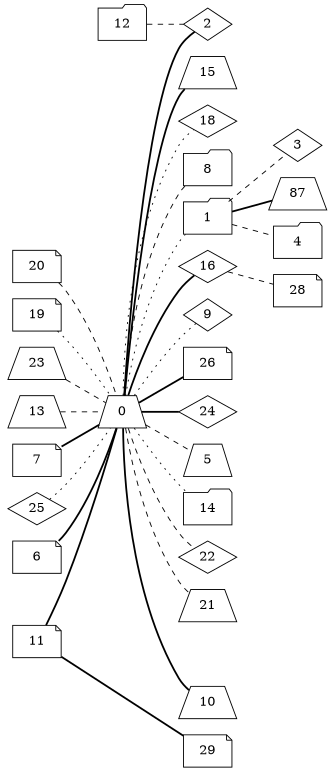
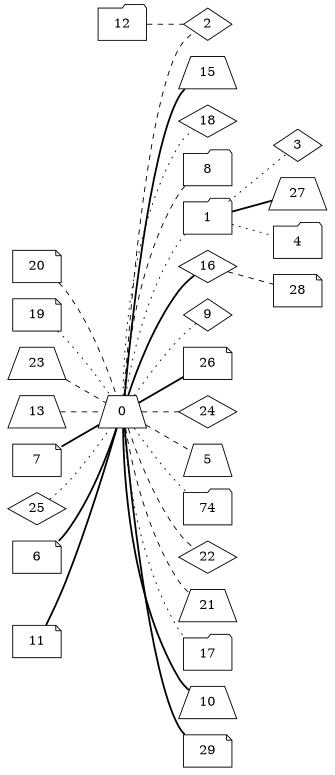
edge "3" -- "1": style dashed -> dotted
node "87": label "87" -> "27"
edge "2" -- "0": style bold -> dashed
edge "1" -- "4": style dashed -> dotted
edge "0" -- "24": style bold -> dashed
node "14": label "14" -> "74"
node "17": added
edge "11" -- "29": now "0" -- "29"
